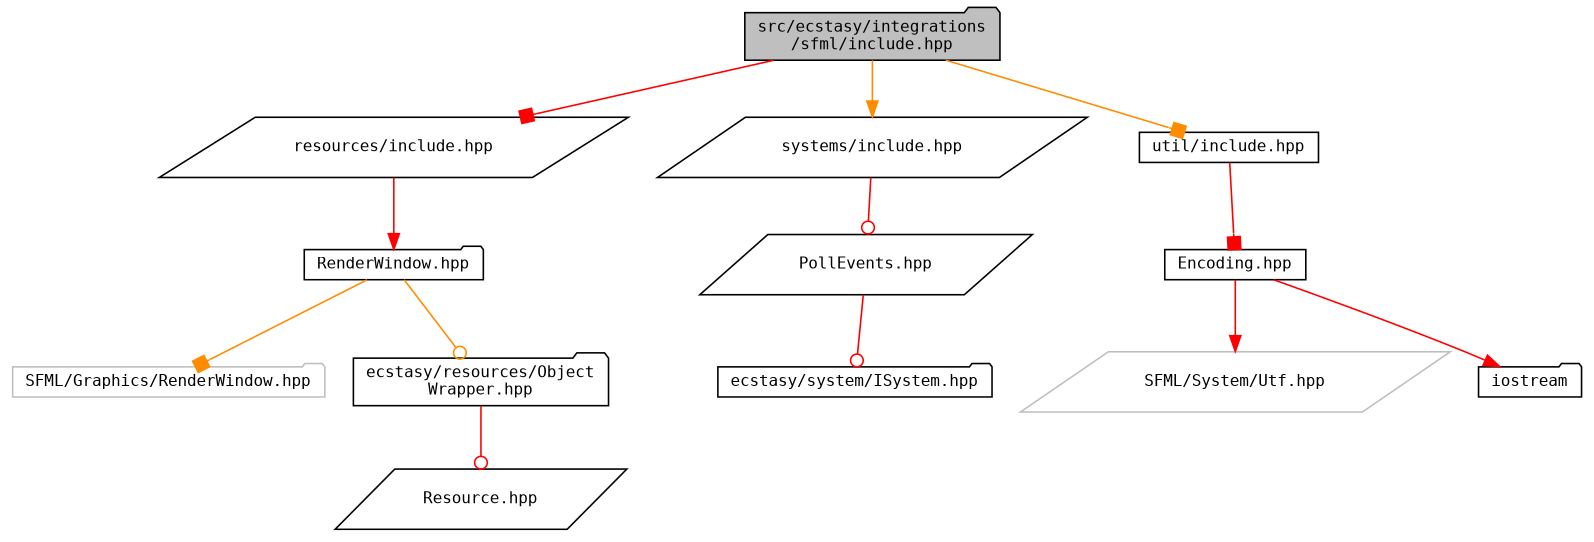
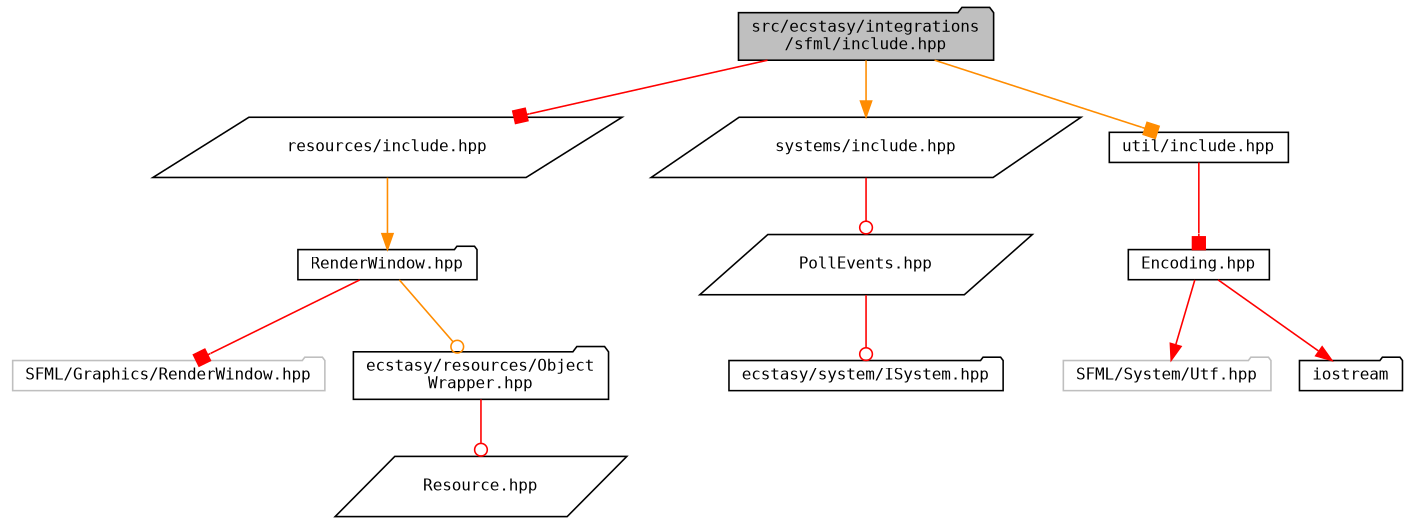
edge "resources/include.hpp" -> "RenderWindow.hpp": color red -> darkorange
edge "RenderWindow.hpp" -> "SFML/Graphics/RenderWindow.hpp": color darkorange -> red
node "SFML/System/Utf.hpp": shape parallelogram -> folder
